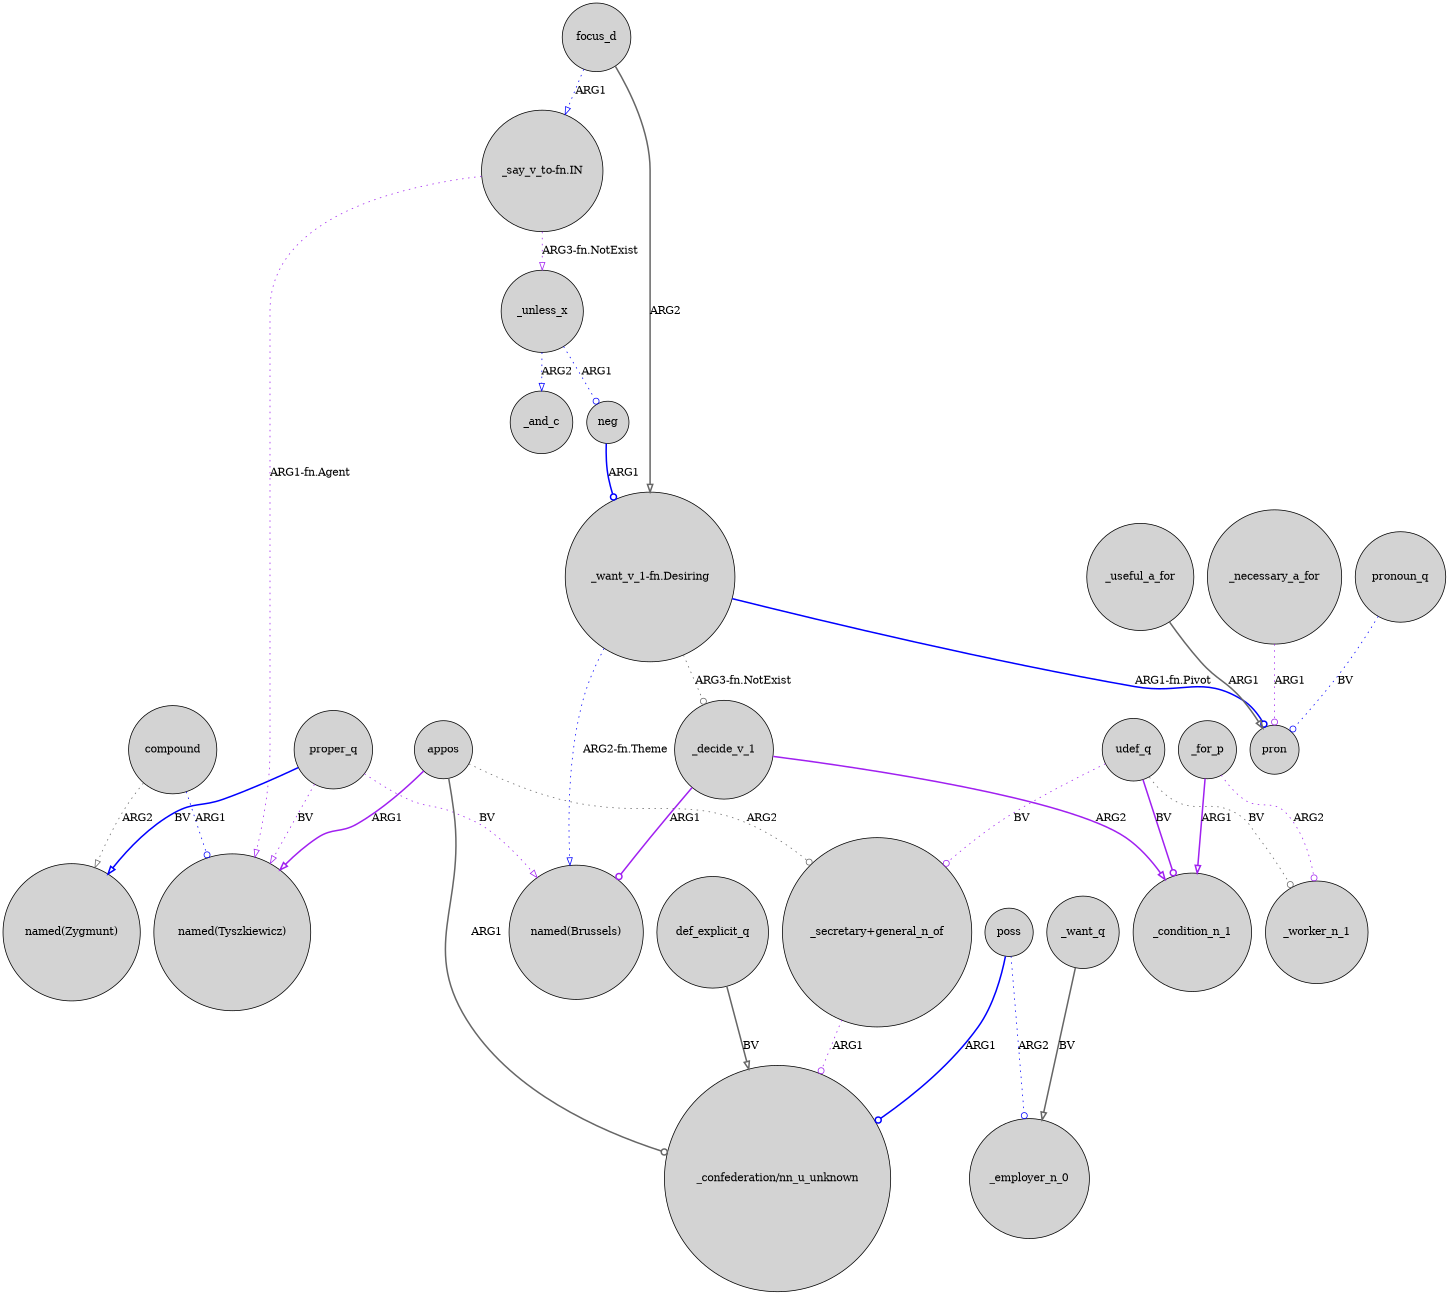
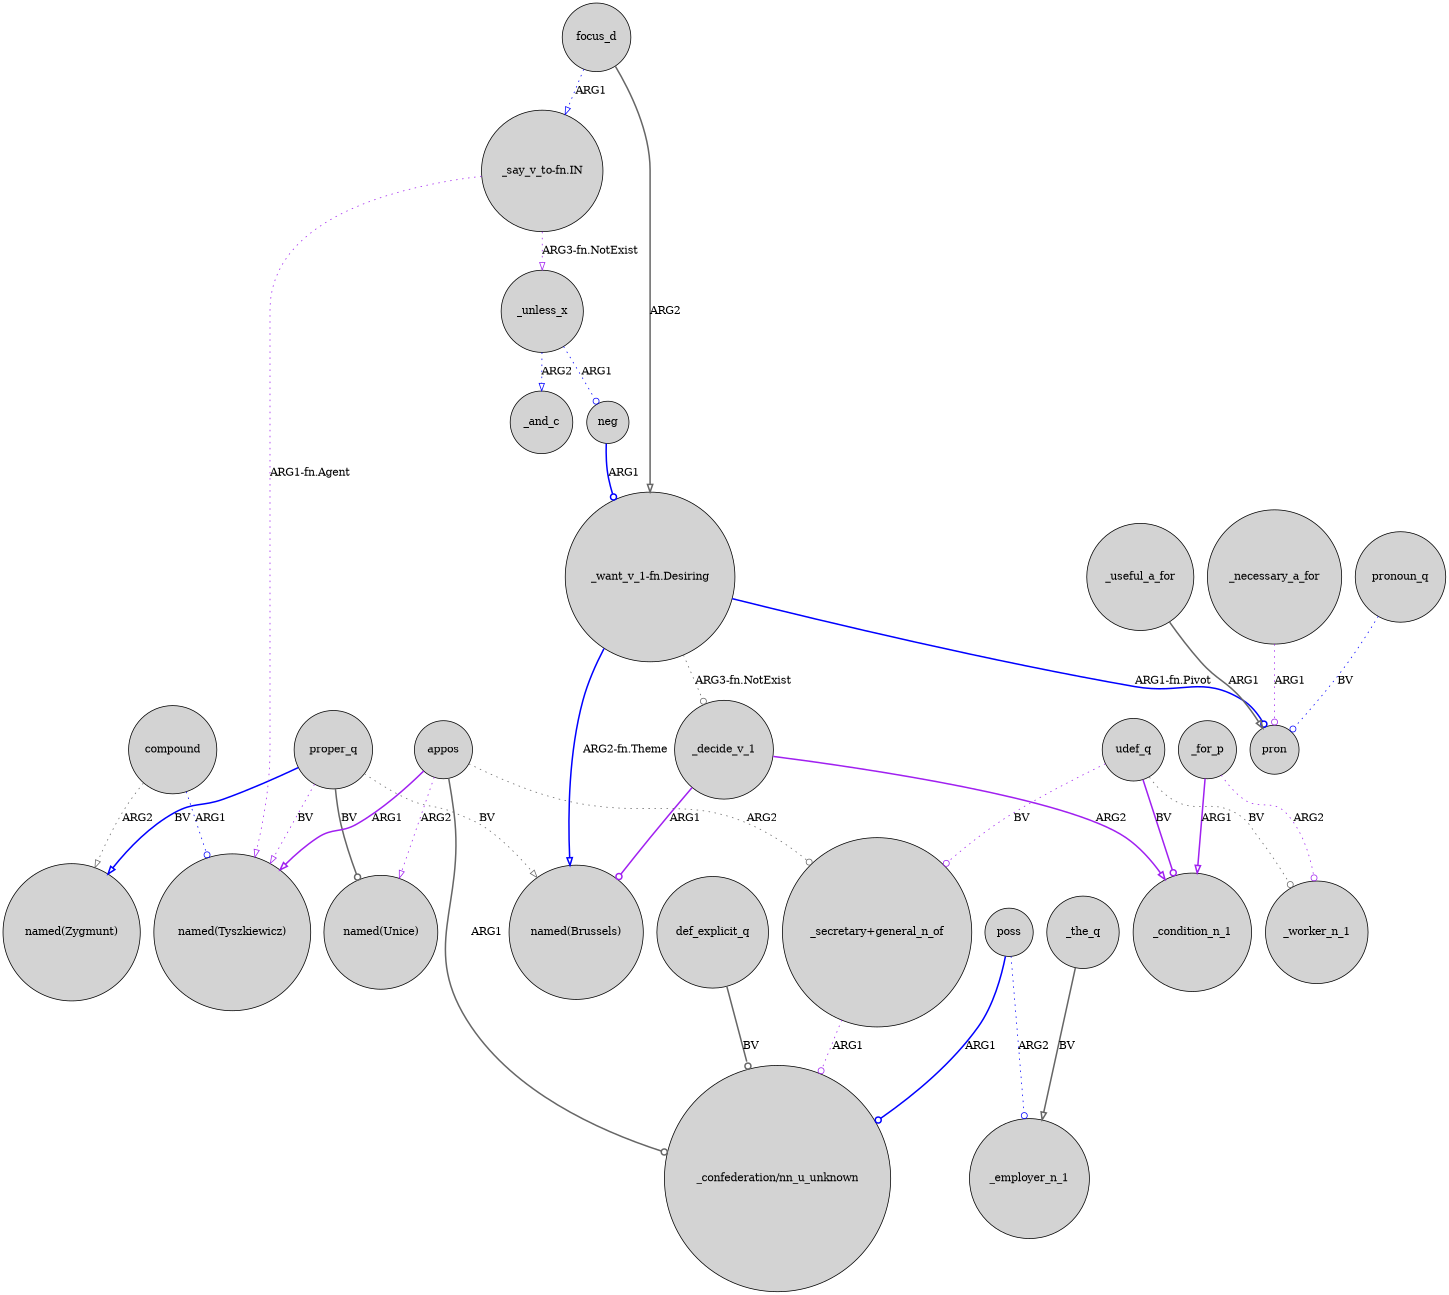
edge "_want_v_1-fn.Desiring" -> "named(Brussels)": style dotted -> bold
edge "proper_q" -> "named(Brussels)": color purple -> gray40
node "named(Unice)": added
node "_want_q": label "_want_q" -> "_the_q"
edge "def_explicit_q" -> "_confederation/nn_u_unknown": arrowhead onormal -> odot
node "_employer_n_0": label "_employer_n_0" -> "_employer_n_1"
